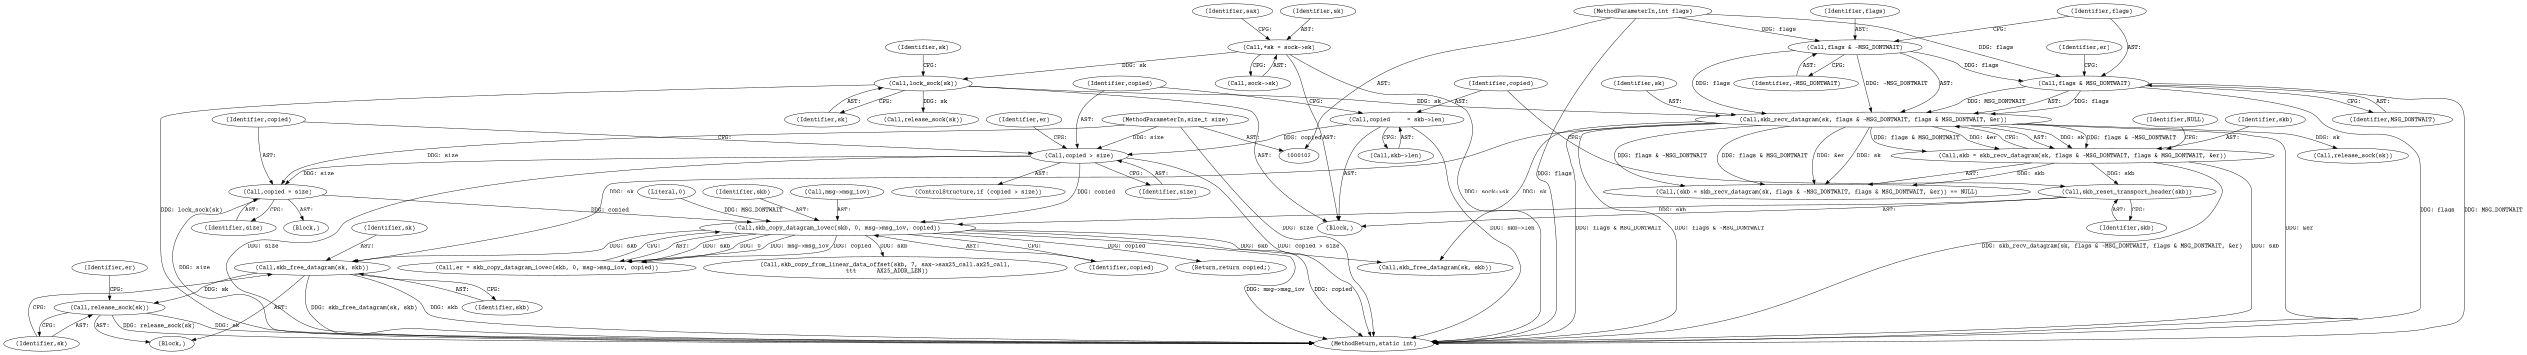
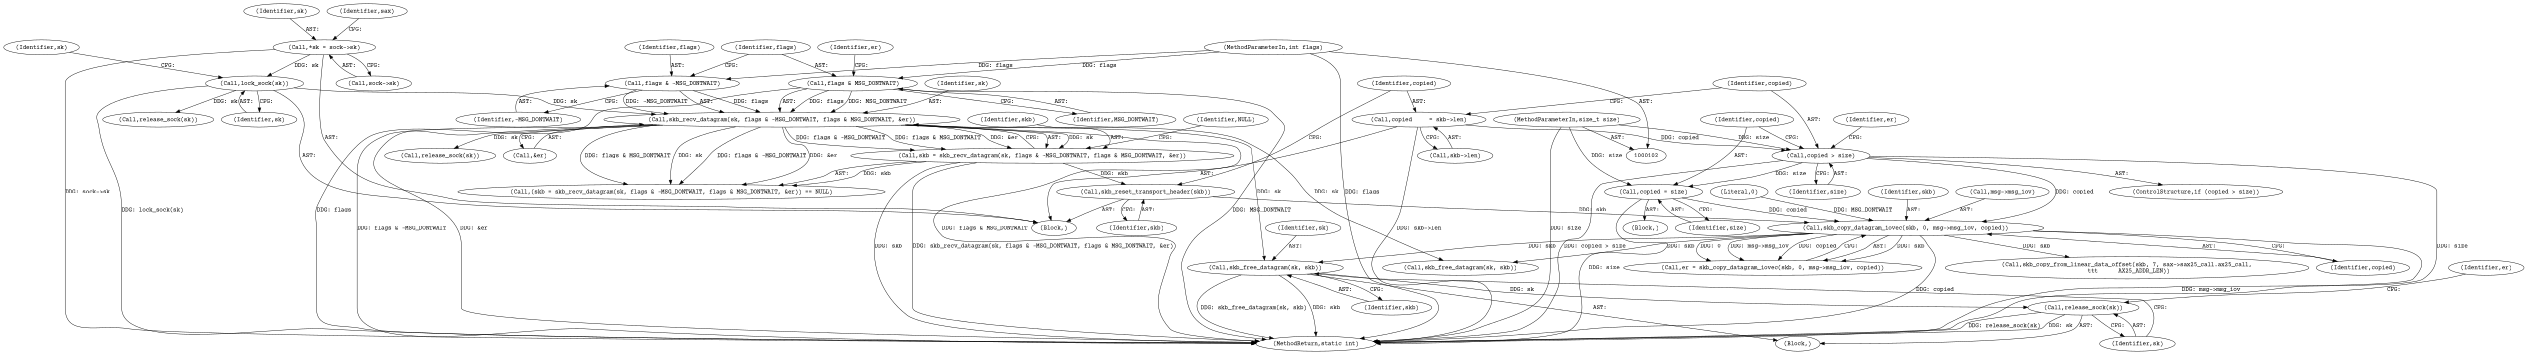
edge "(Call,flags & ~MSG_DONTWAIT)" -> "(Call,flags & MSG_DONTWAIT)": removed, label "DDG: flags"
node "(Call,&er)": added
node "(Return,return copied;)": removed
